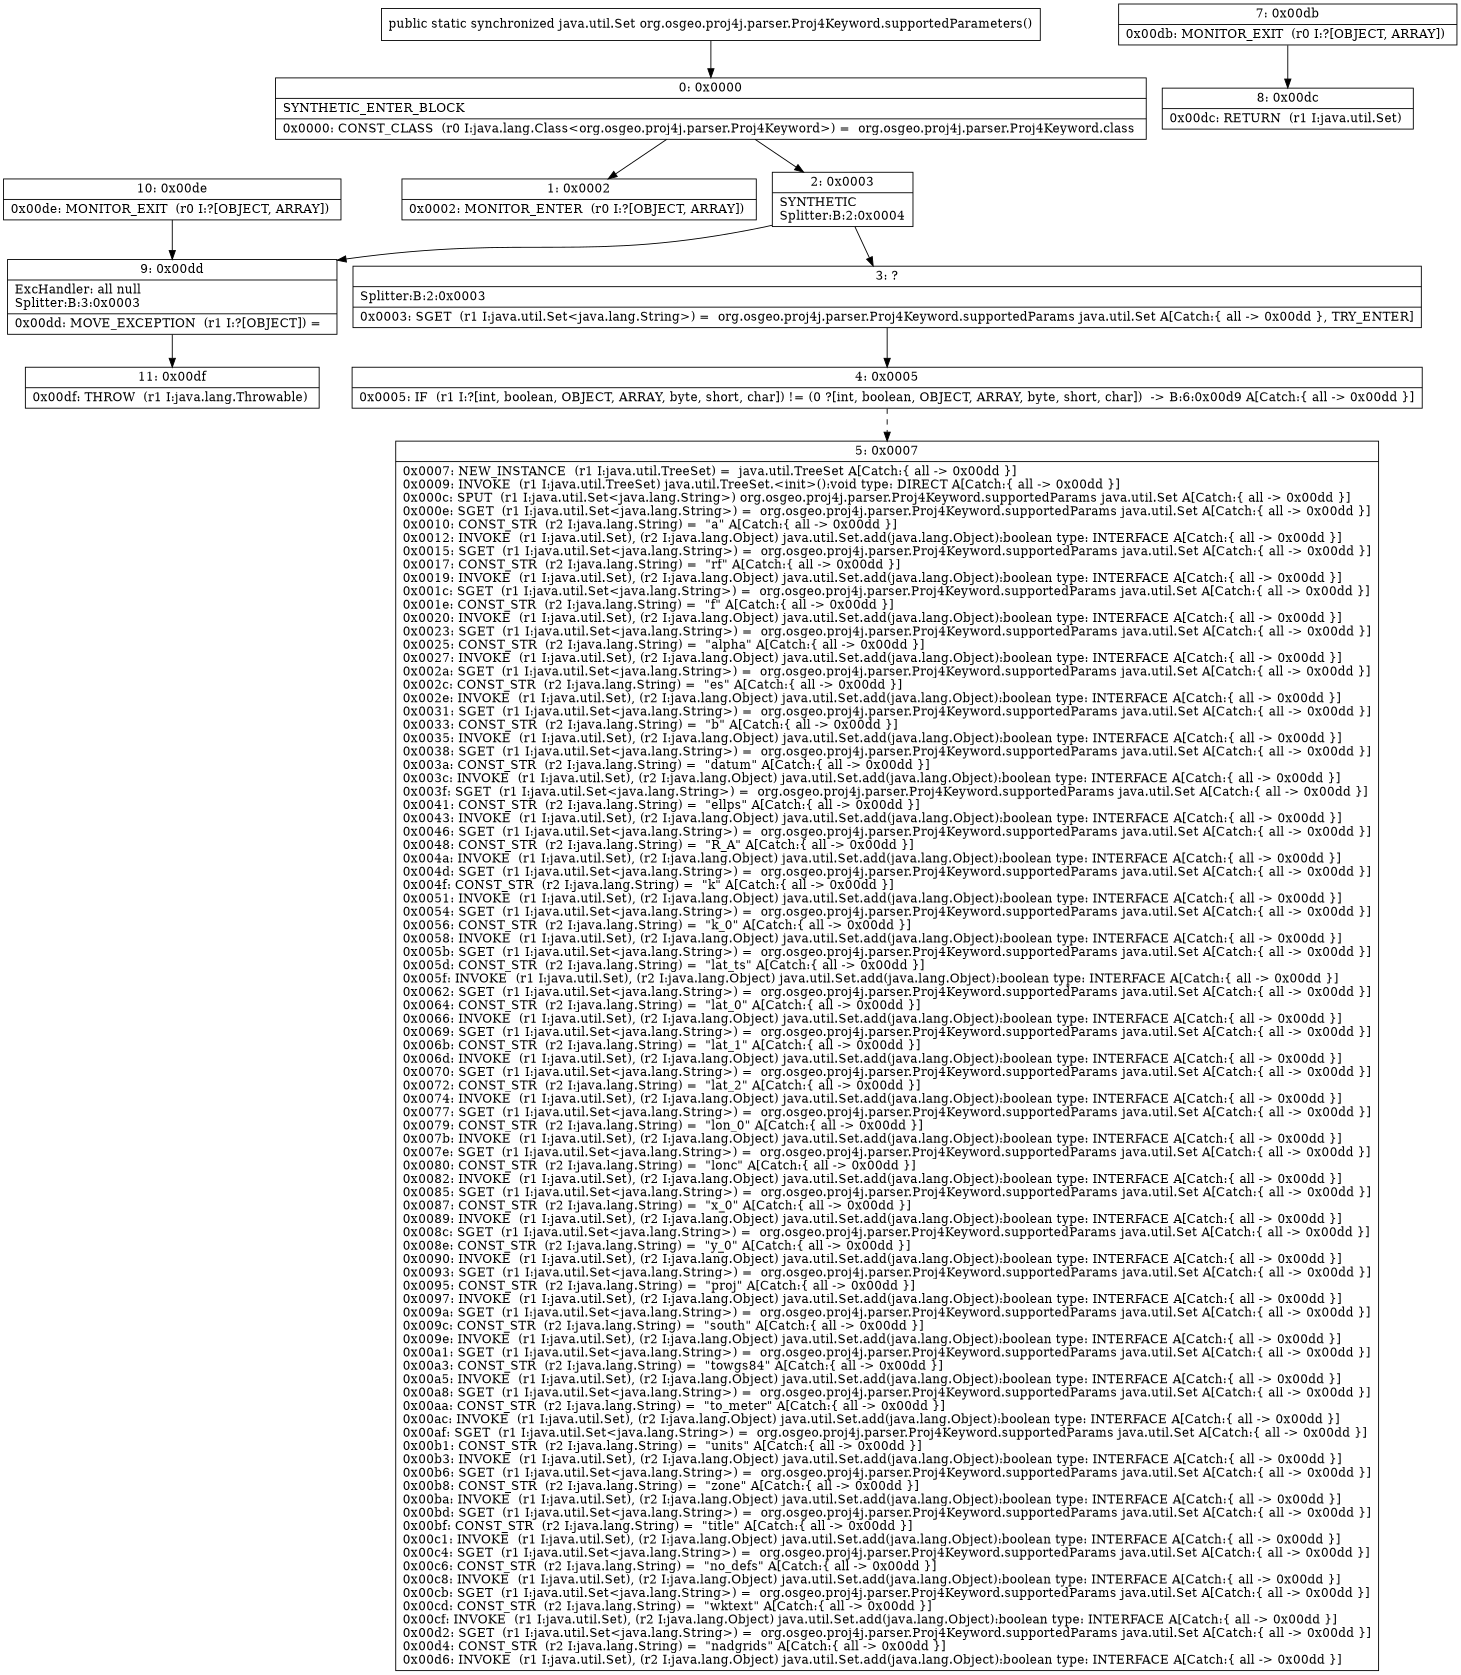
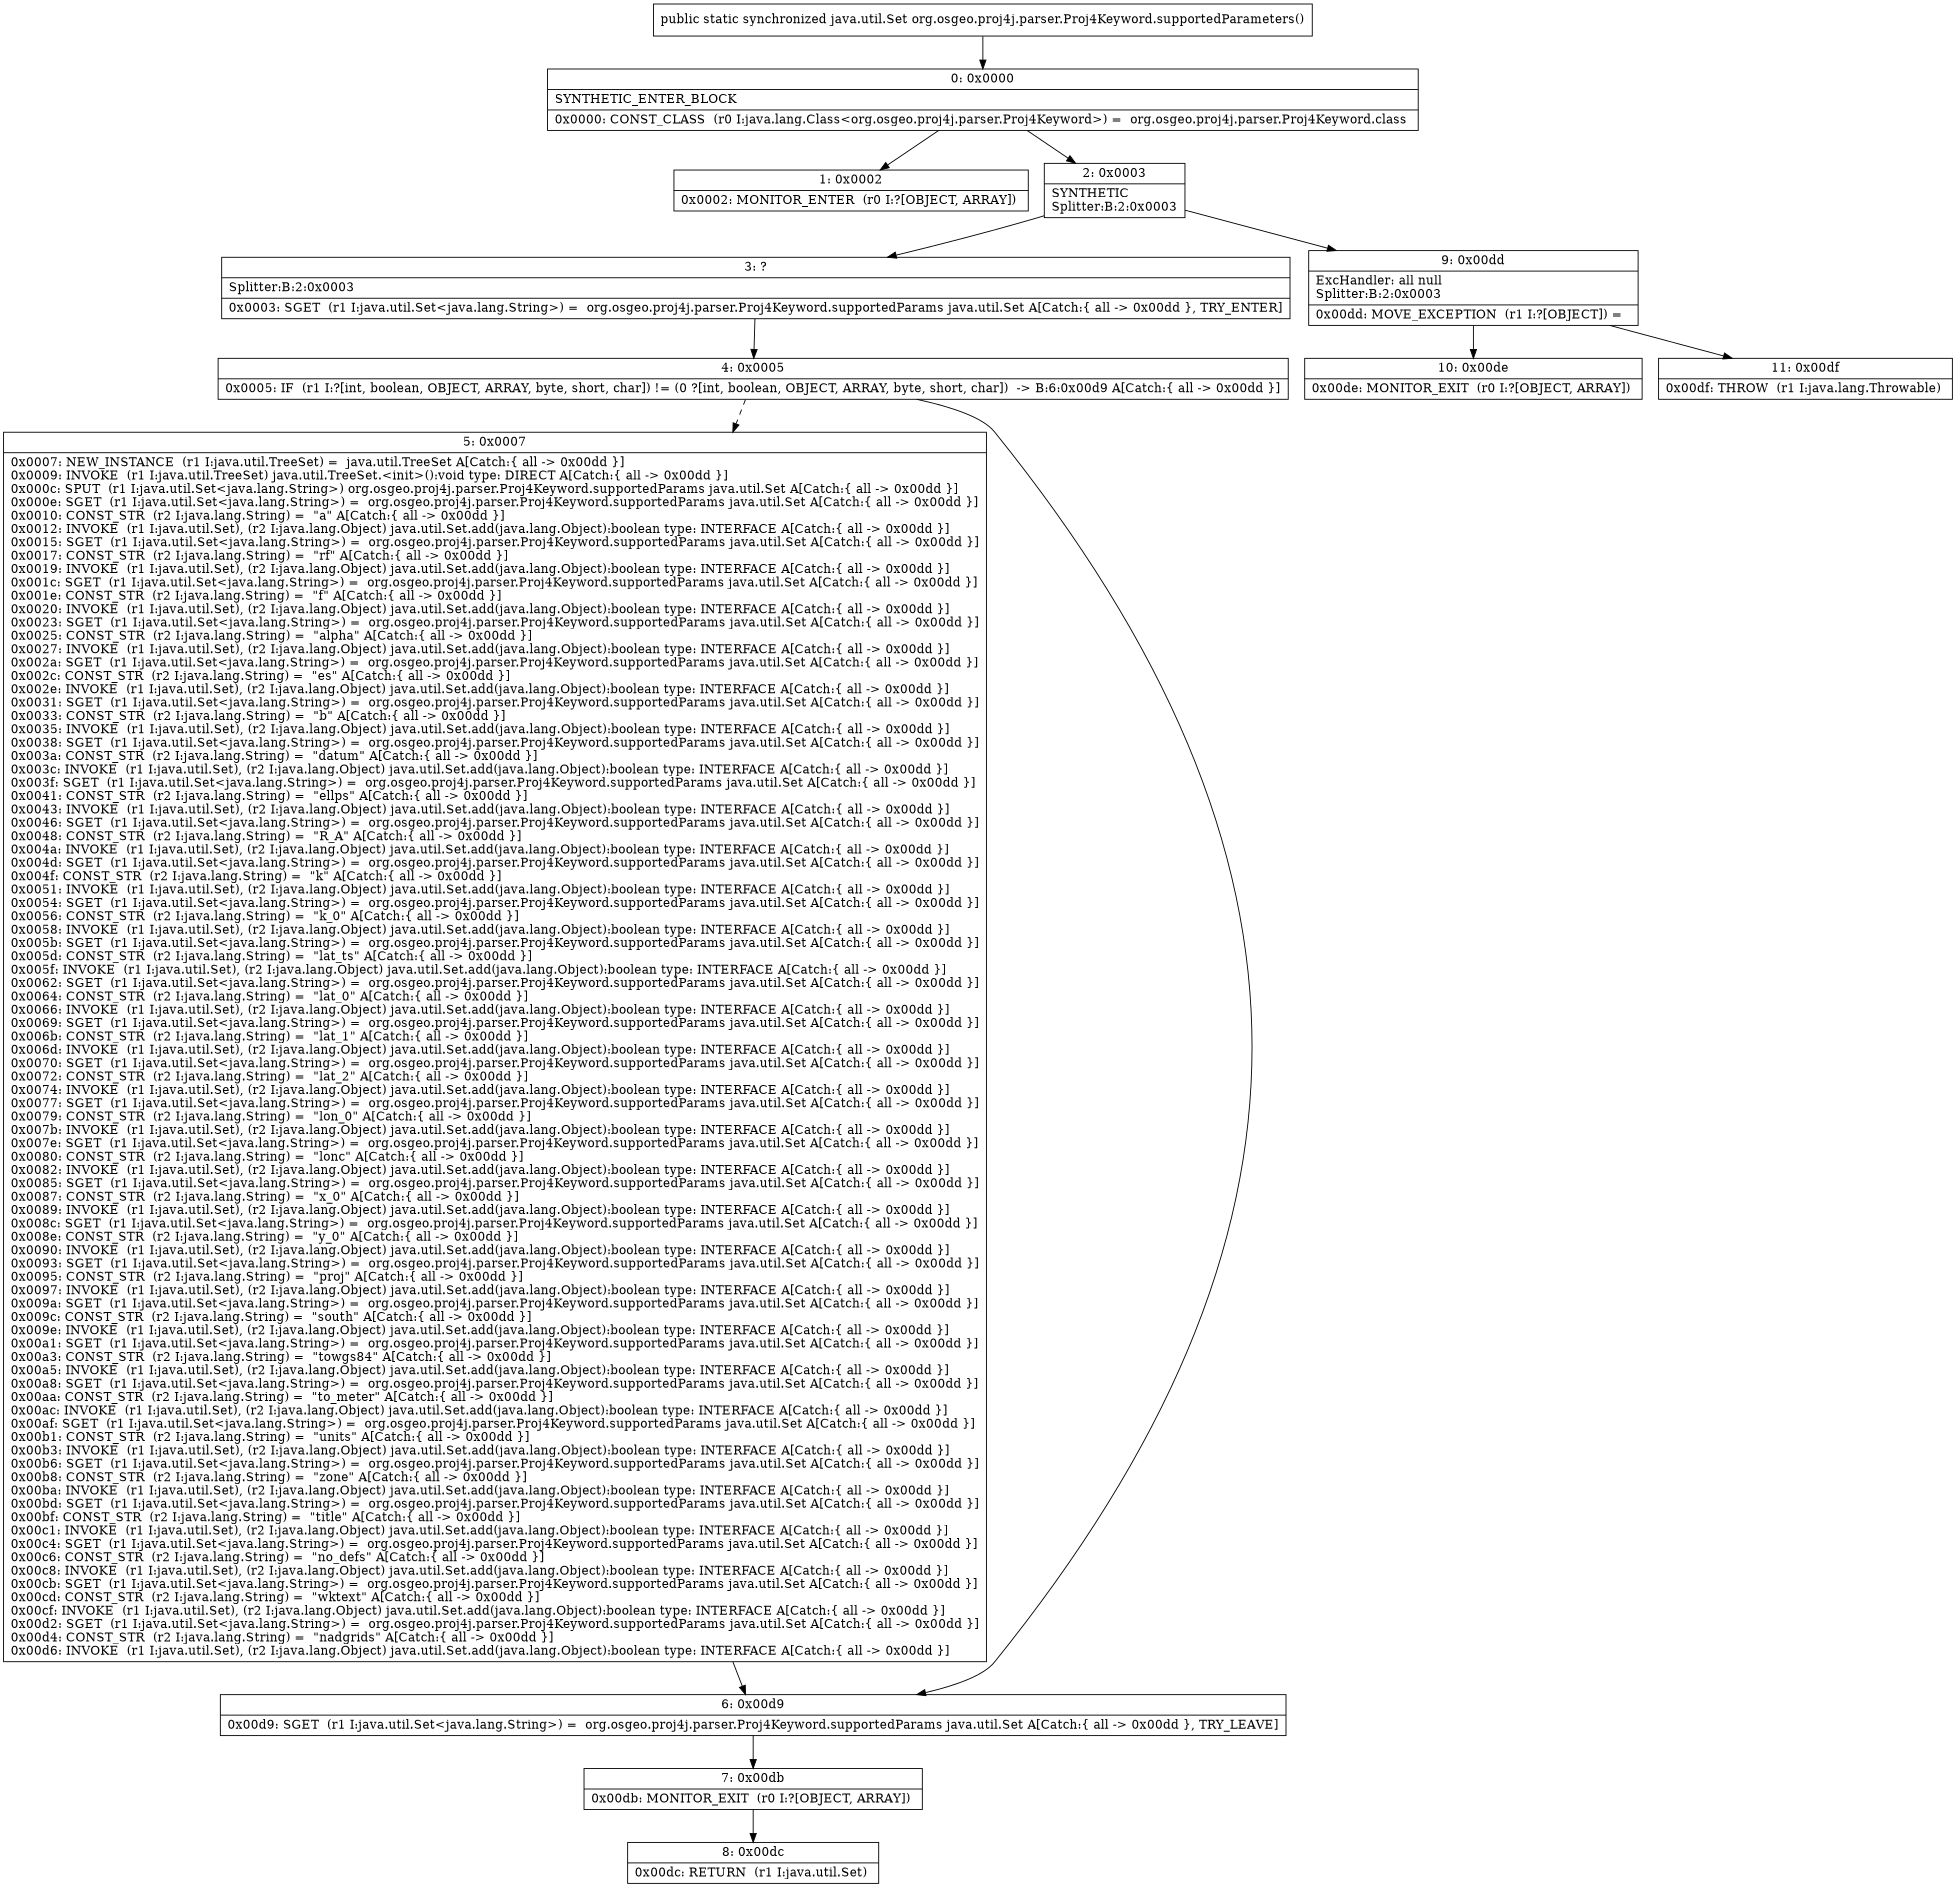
node "2: 0x0003": text "Splitter:B:2:0x0004" -> "Splitter:B:2:0x0003"
edge "10: 0x00de" -> "9: 0x00dd": reversed
node "9: 0x00dd": text "Splitter:B:3:0x0003" -> "Splitter:B:2:0x0003"
node "6: 0x00d9": added
